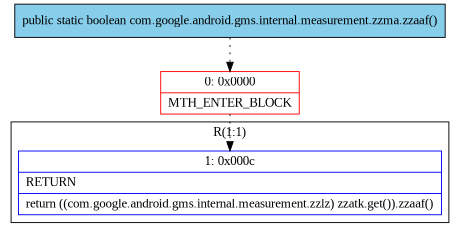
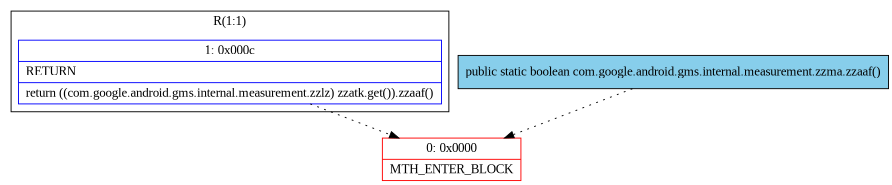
edge "0: 0x0000" -> "1: 0x000c": reversed
